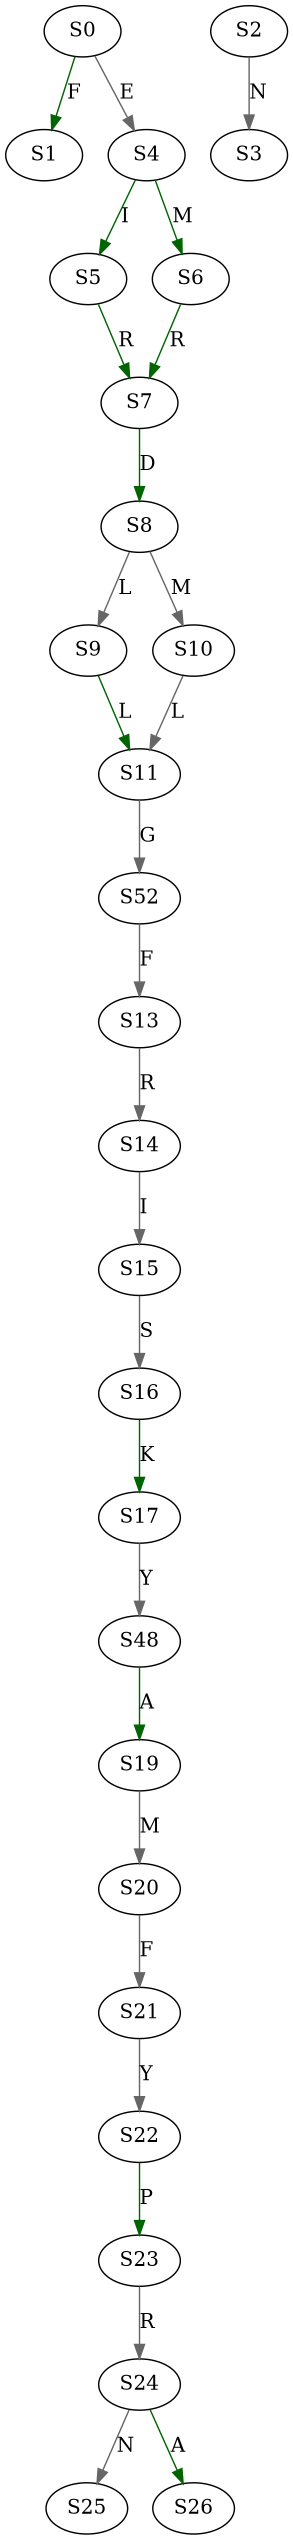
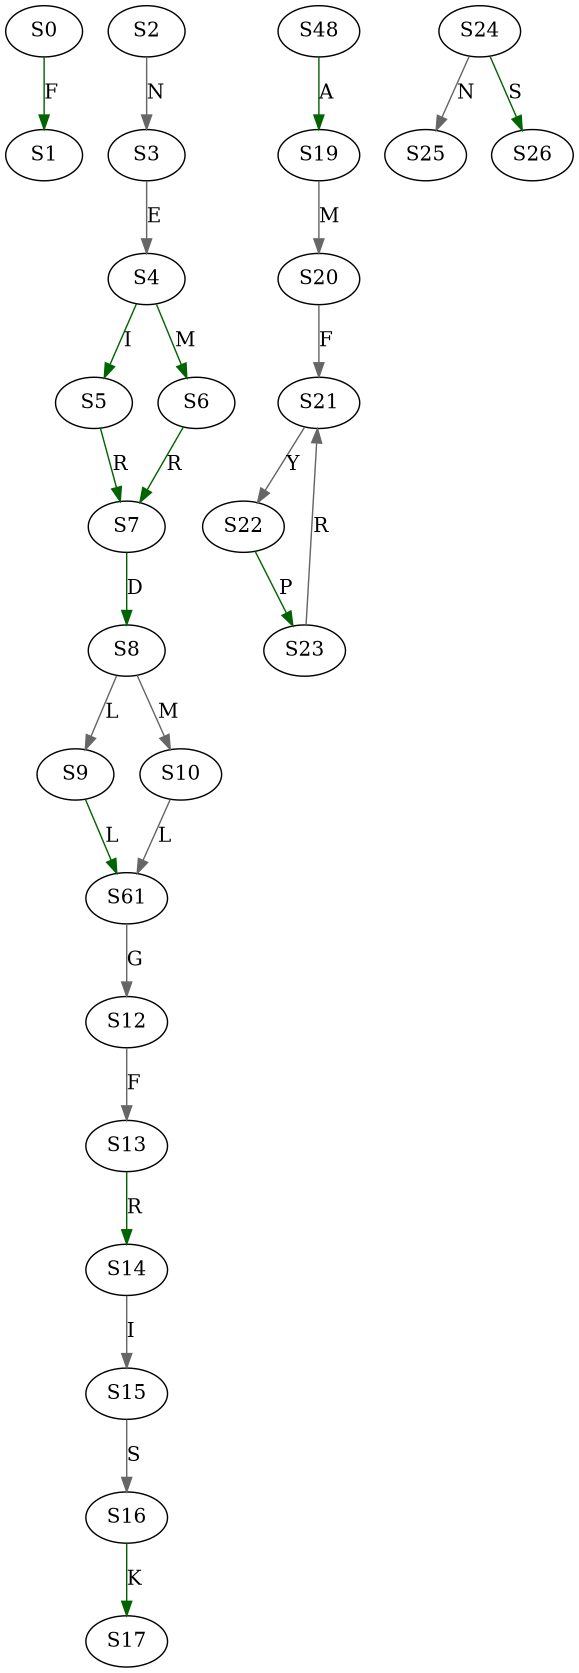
edge "S0" -> "S4": now "S3" -> "S4"
node "S11": label "S11" -> "S61"
node "S52": label "S52" -> "S12"
edge "S13" -> "S14": color gray40 -> darkgreen
edge "S17" -> "S48": removed, label "Y"
edge "S23" -> "S24": now "S23" -> "S21"
edge "S24" -> "S26": label "A" -> "S"
